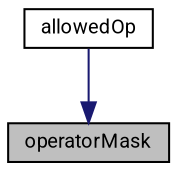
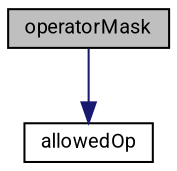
edge "allowedOp" -> "operatorMask": reversed
